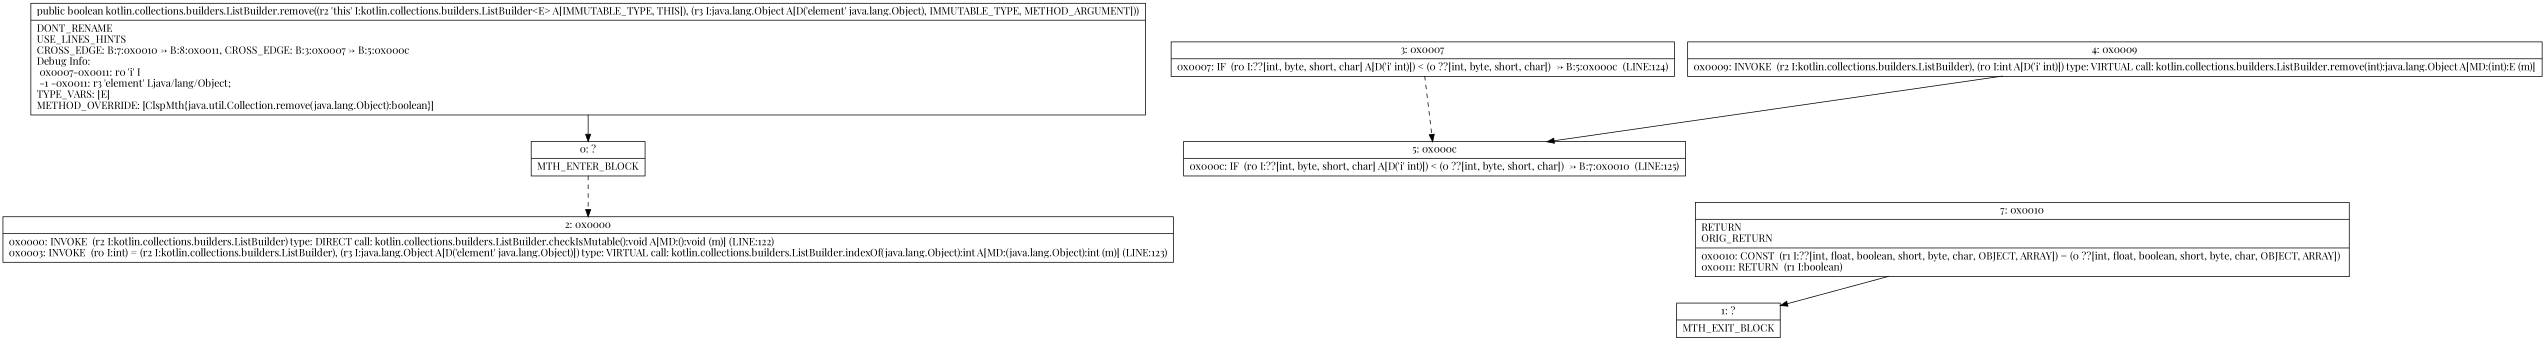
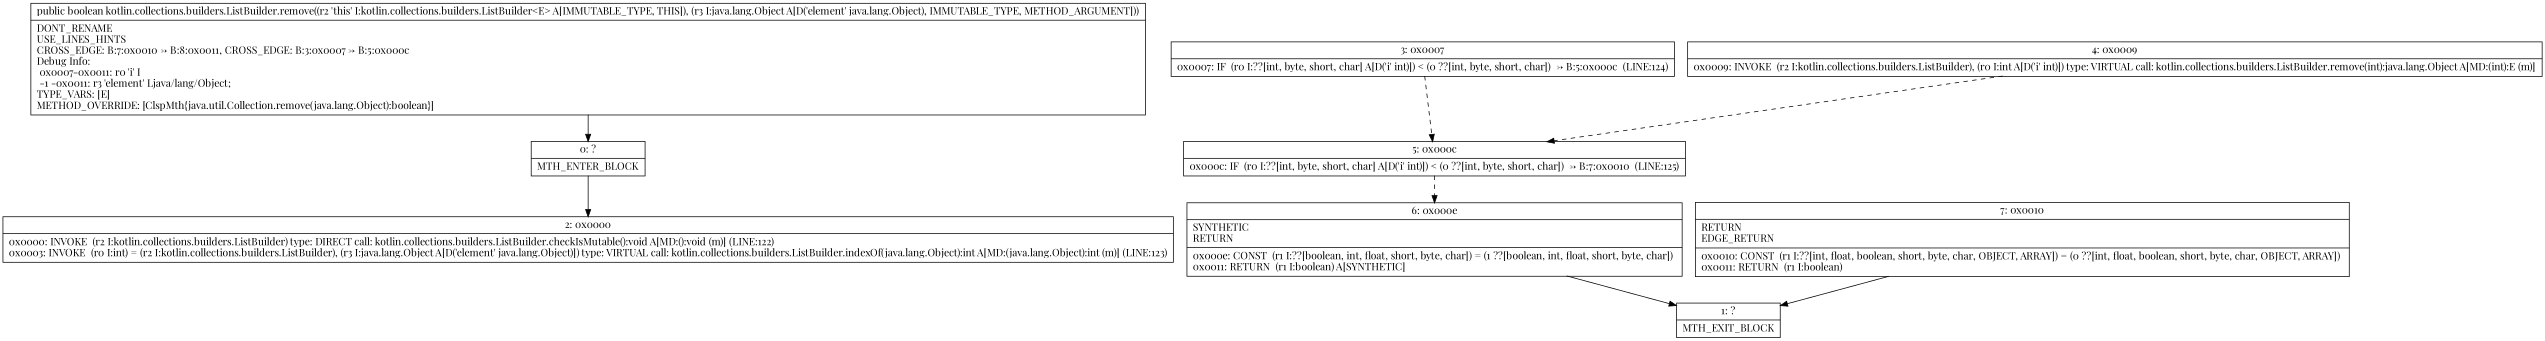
edge "4: 0x0009" -> "5: 0x000c": style solid -> dashed
edge "0: ?" -> "2: 0x0000": style dashed -> solid
node "7: 0x0010": text "ORIG_RETURN" -> "EDGE_RETURN"
node "6: 0x000e": added
